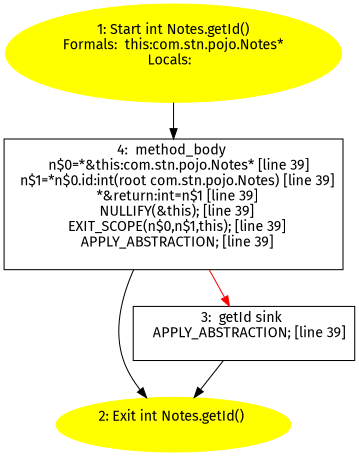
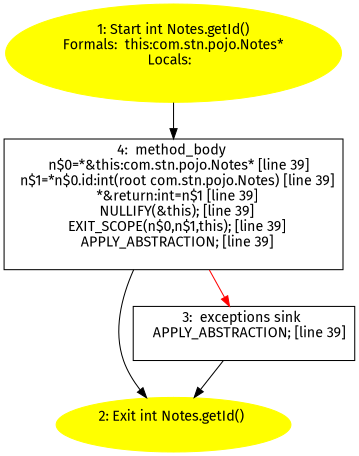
node "3:  getId sink APPLY_ABSTRACTION; [line 39]": label "3:  getId sink APPLY_ABSTRACTION; [line 39]" -> "3:  exceptions sink APPLY_ABSTRACTION; [line 39]"
